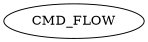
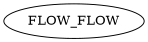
node "CMD_FLOW": label "CMD_FLOW" -> "FLOW_FLOW"
